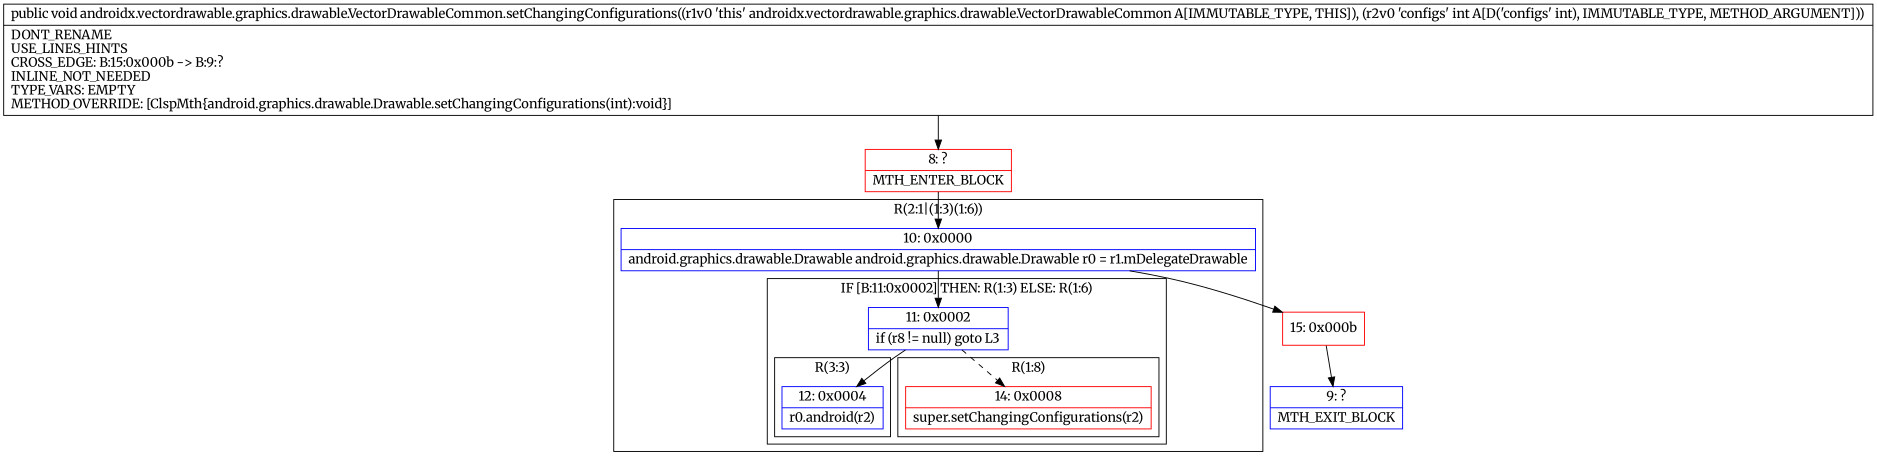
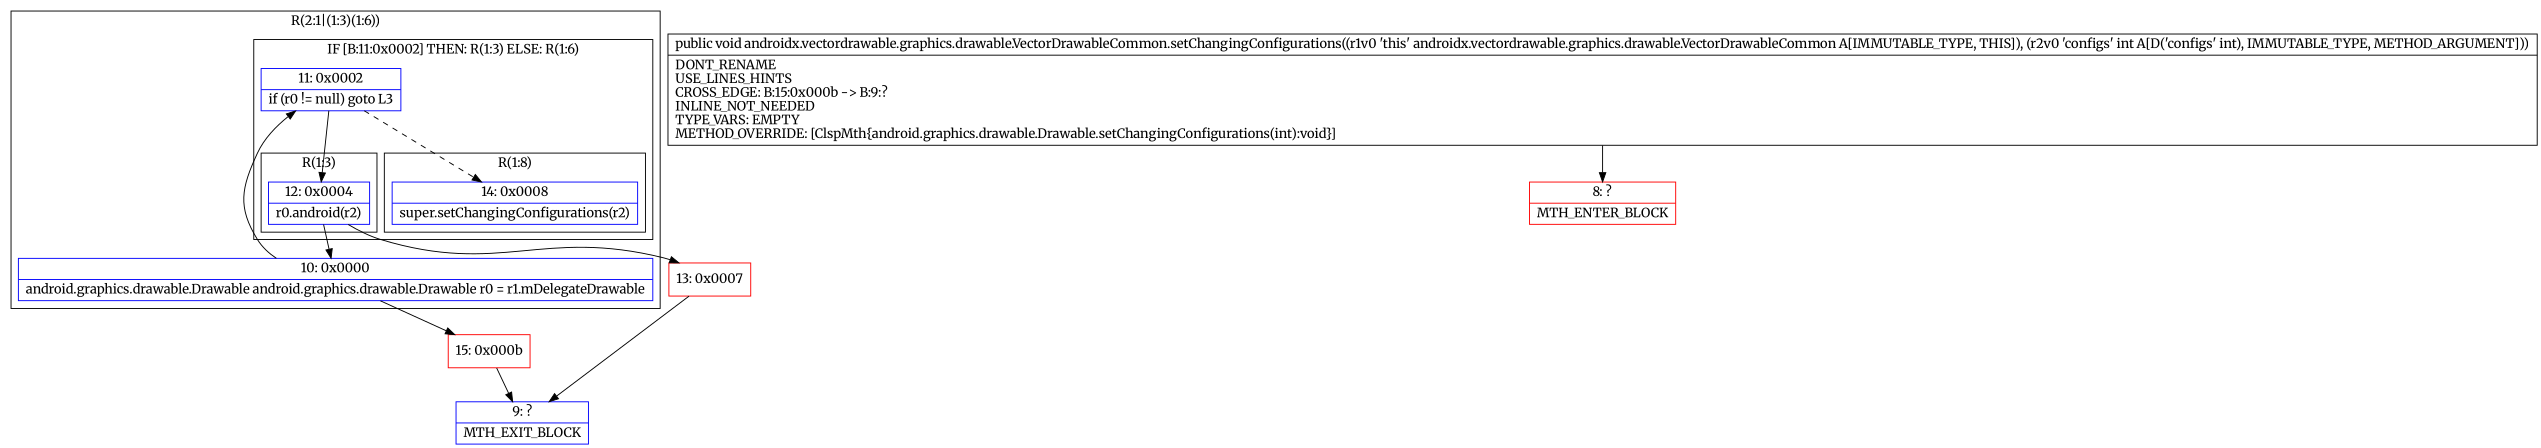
edge "8: ?" -> "10: 0x0000": now "12: 0x0004" -> "10: 0x0000"
node "13: 0x0007": added
node "11: 0x0002": text "if (r8 != null) goto L3" -> "if (r0 != null) goto L3"
cluster "R(3:3)": label "R(3:3)" -> "R(1:3)"
node "14: 0x0008": color red -> blue
